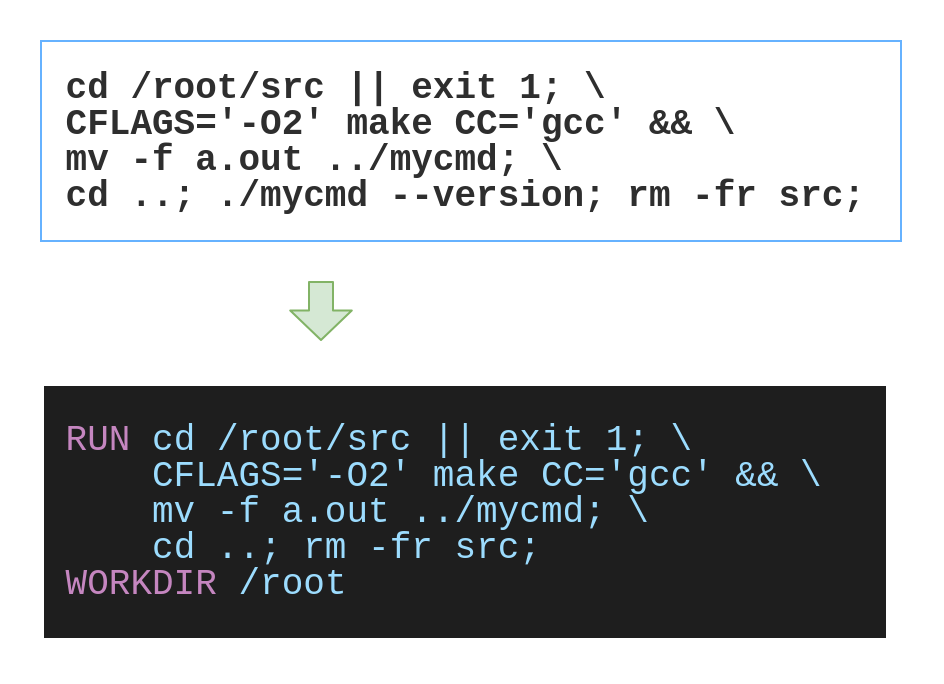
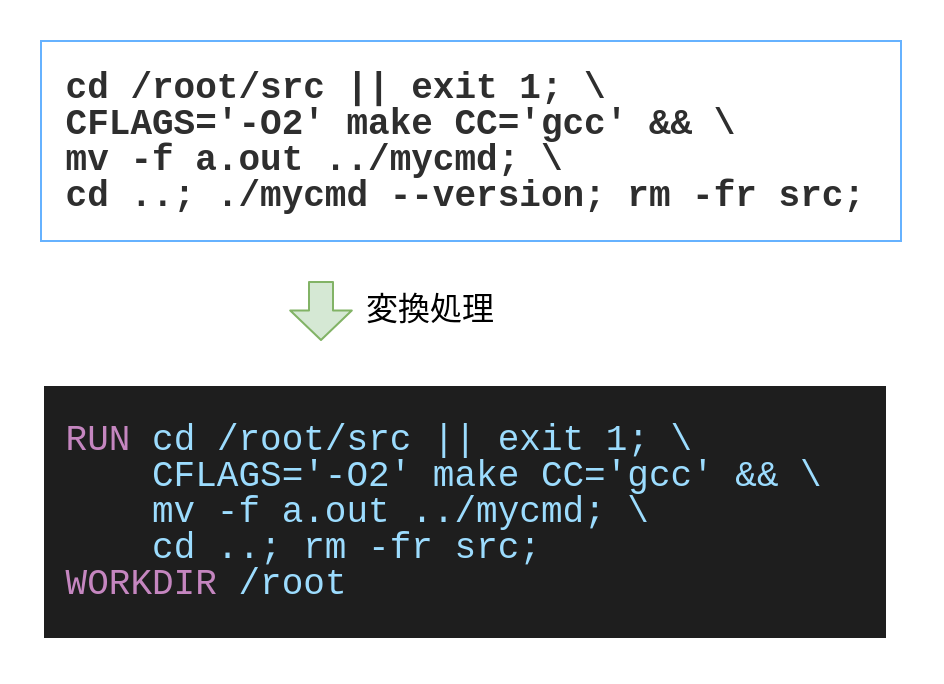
node "変換処理": added
